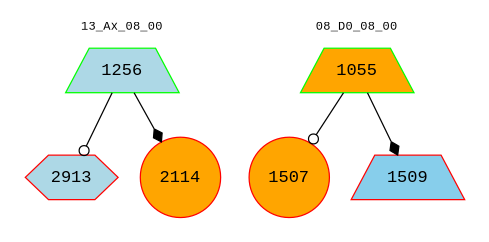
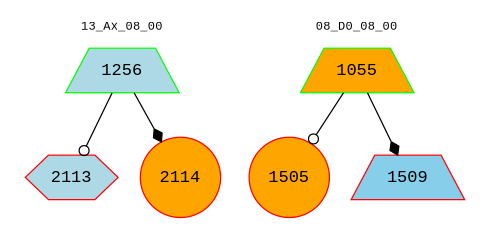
node "2913": label "2913" -> "2113"
node "1507": label "1507" -> "1505"
